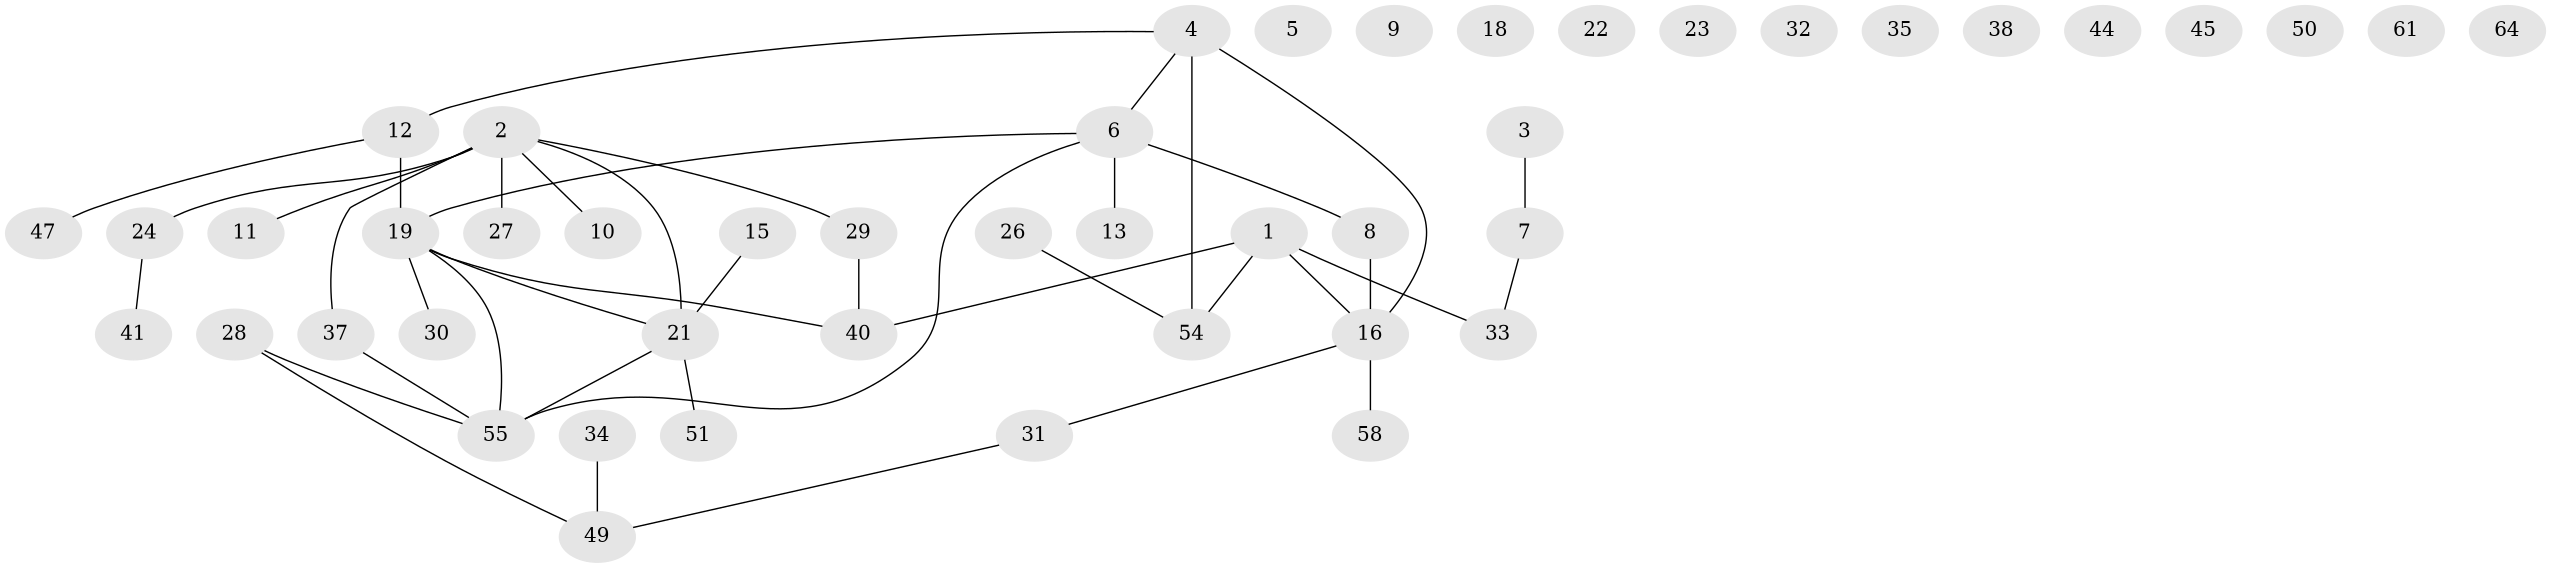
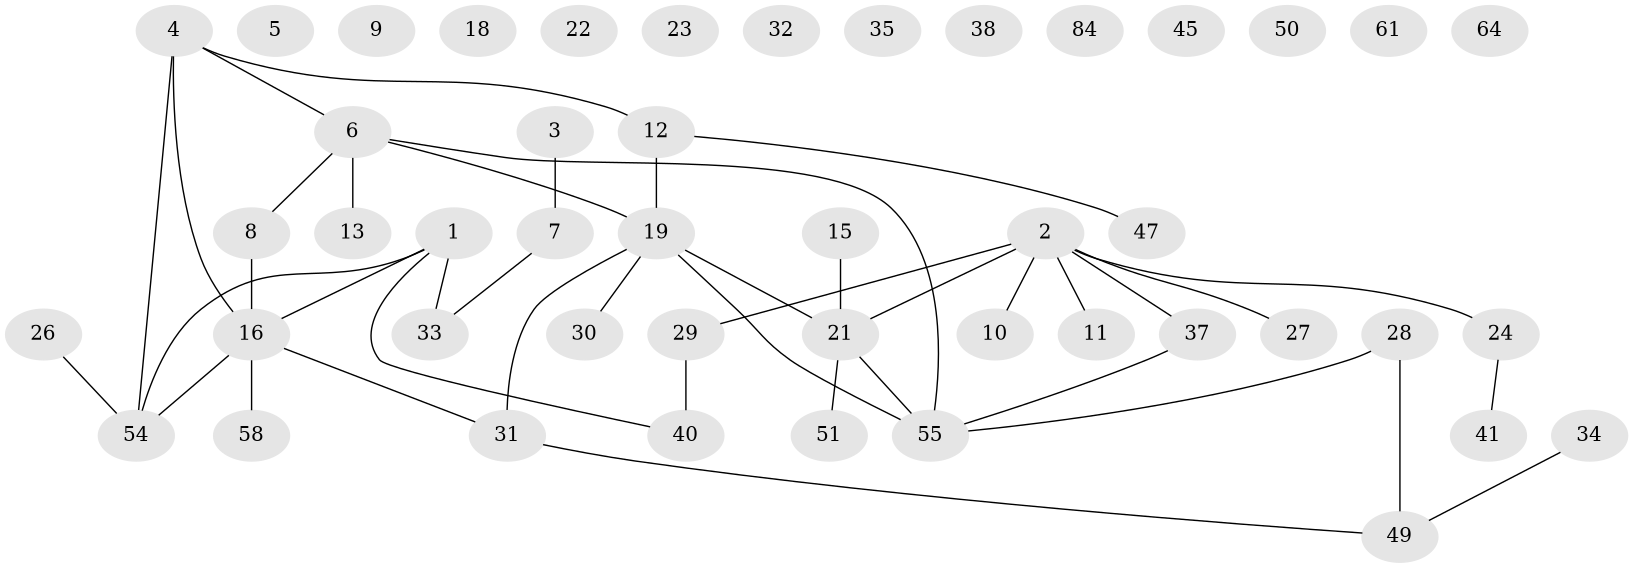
node "44": label "44" -> "84"
edge "19" -- "40": now "19" -- "31"
edge "16" -- "54": added
